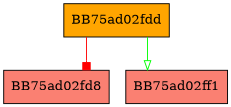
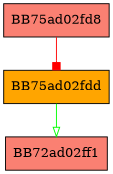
edge "BB75ad02fdd" -> "BB75ad02fd8": reversed
node "BB75ad02ff1": label "BB75ad02ff1" -> "BB72ad02ff1"
